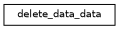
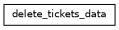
node "delete_data_data": label "delete_data_data" -> "delete_tickets_data"
